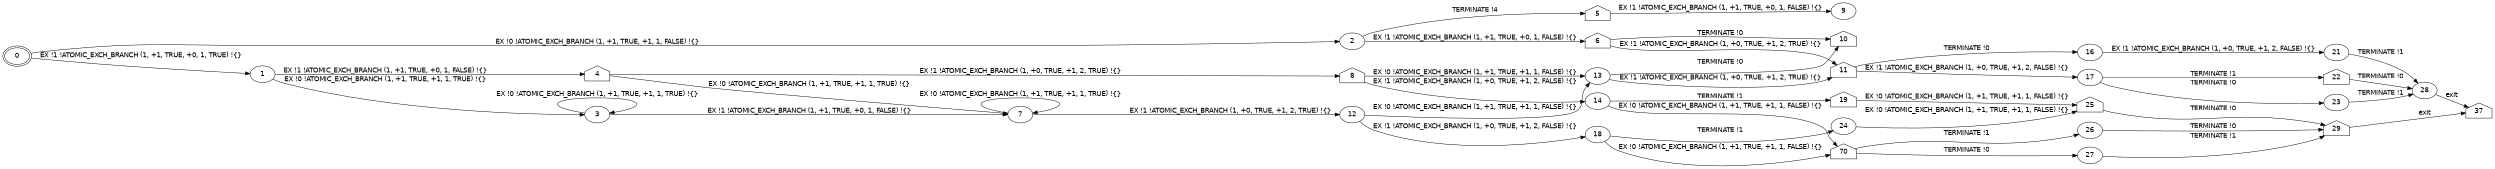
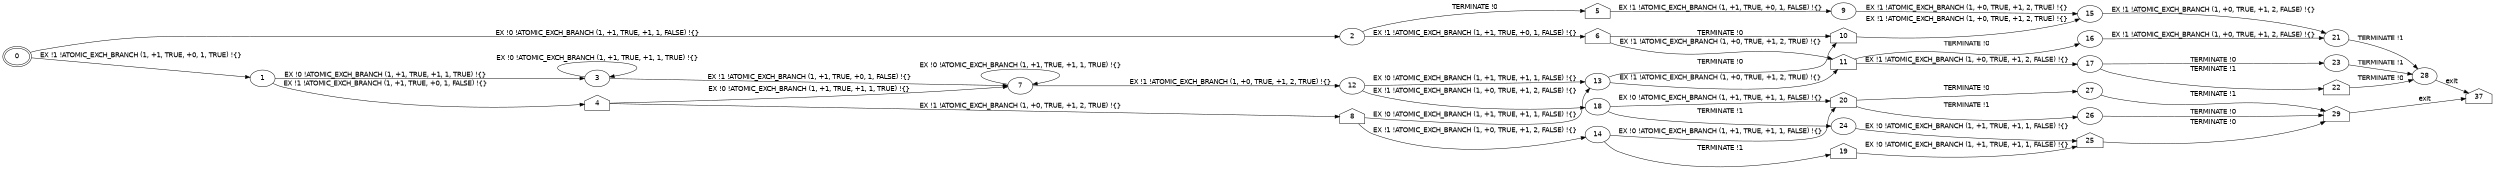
edge "2" -> "5": label "TERMINATE !4" -> "TERMINATE !0"
node "15": added
node "70": label "70" -> "20"
